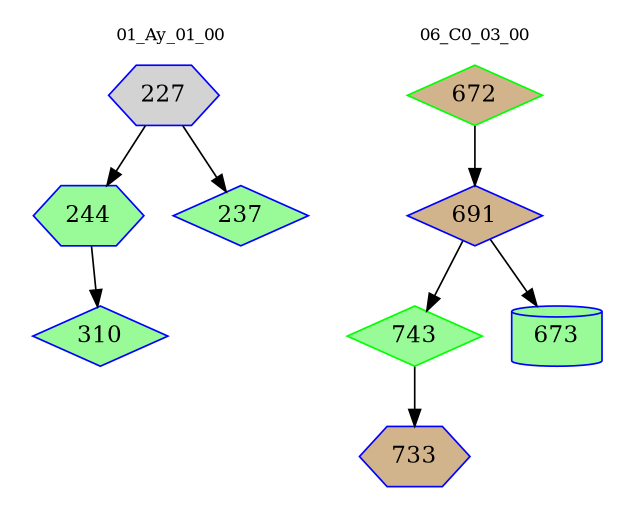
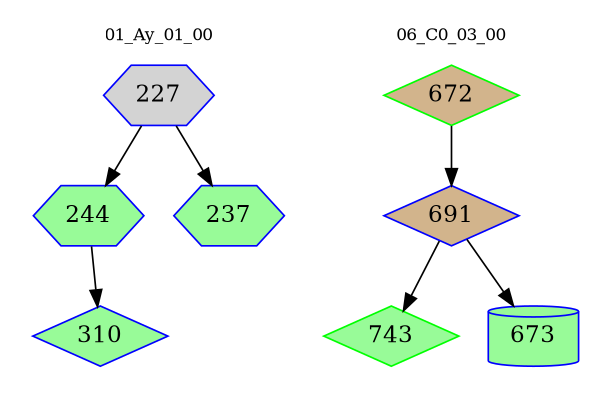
node "237": shape diamond -> hexagon
node "733": removed
